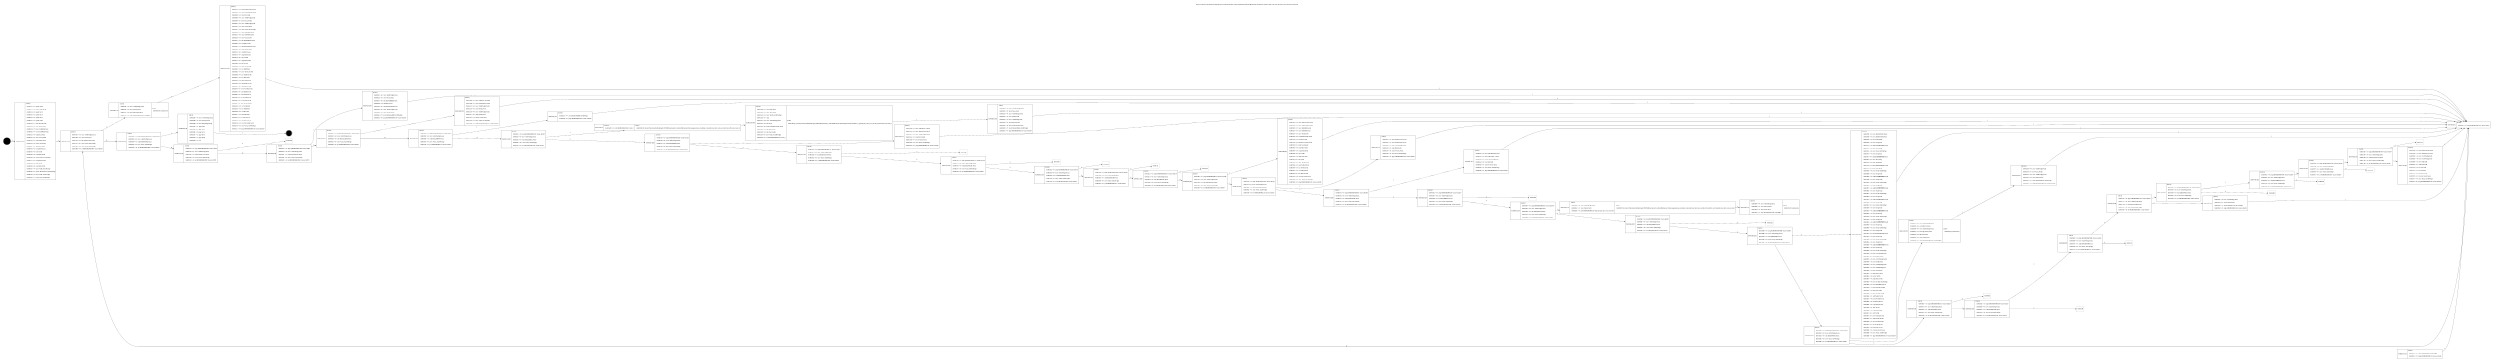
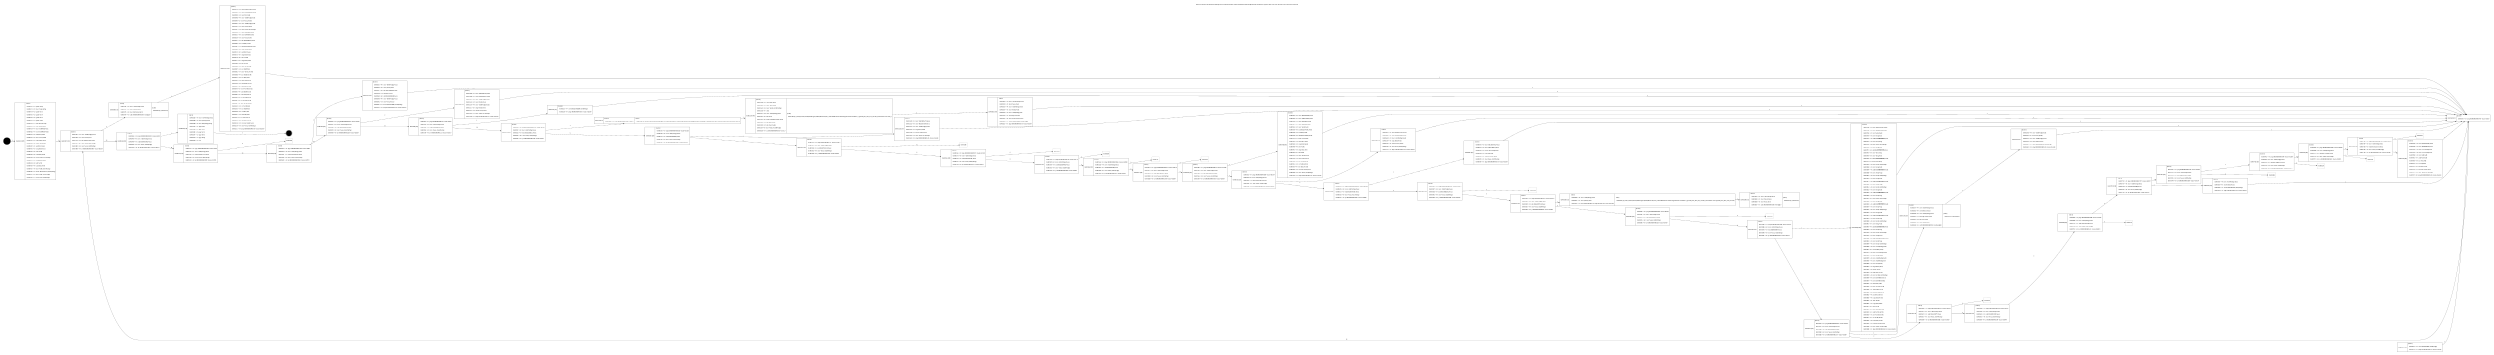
node "0x401c89": removed
